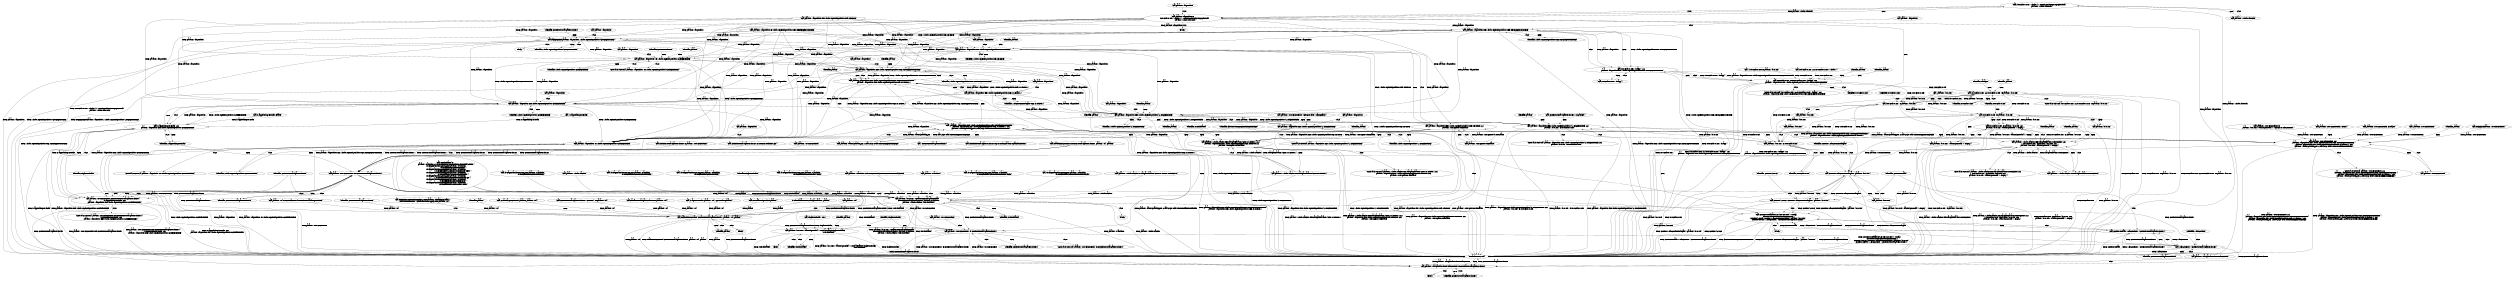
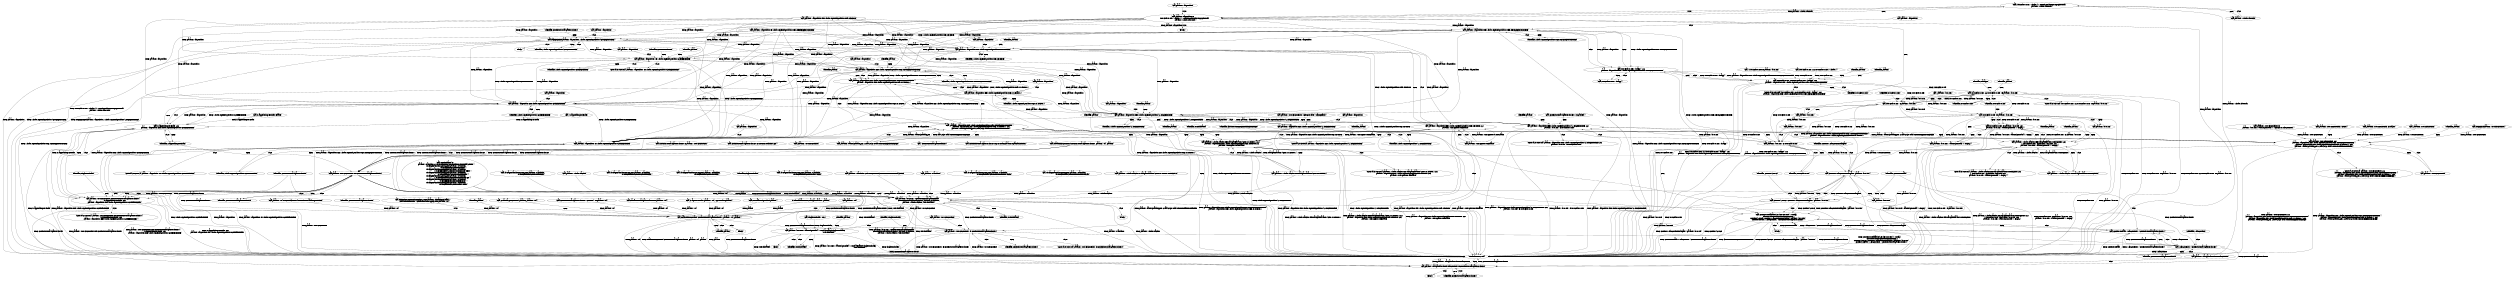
node "(Identifier,WebContentsDelegate::NEW_WINDOW)": label "(Identifier,WebContentsDelegate::NEW_WINDOW)" -> "(Identifier,WindowOpenDisposition::NEW_WINDOW)"
